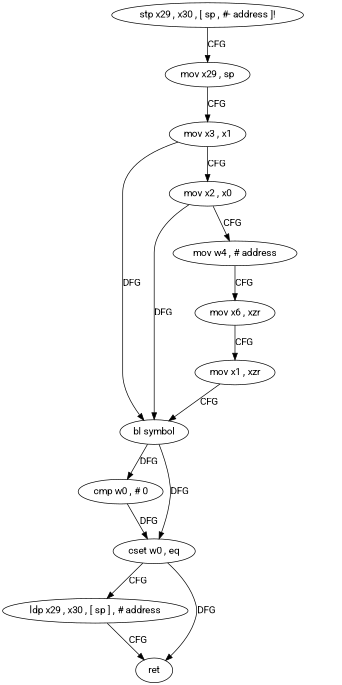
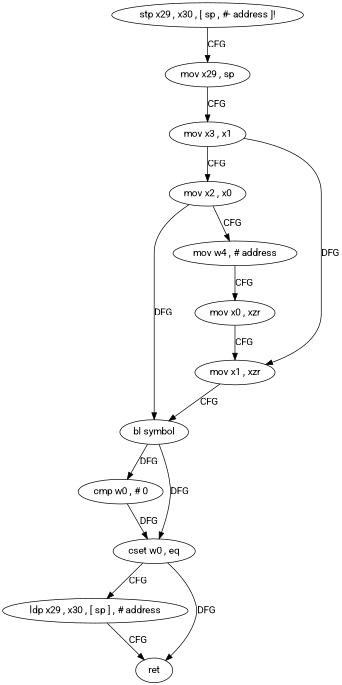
edge "mov x3 , x1" -> "bl symbol": now "mov x3 , x1" -> "mov x1 , xzr"
node "mov x6 , xzr": label "mov x6 , xzr" -> "mov x0 , xzr"
